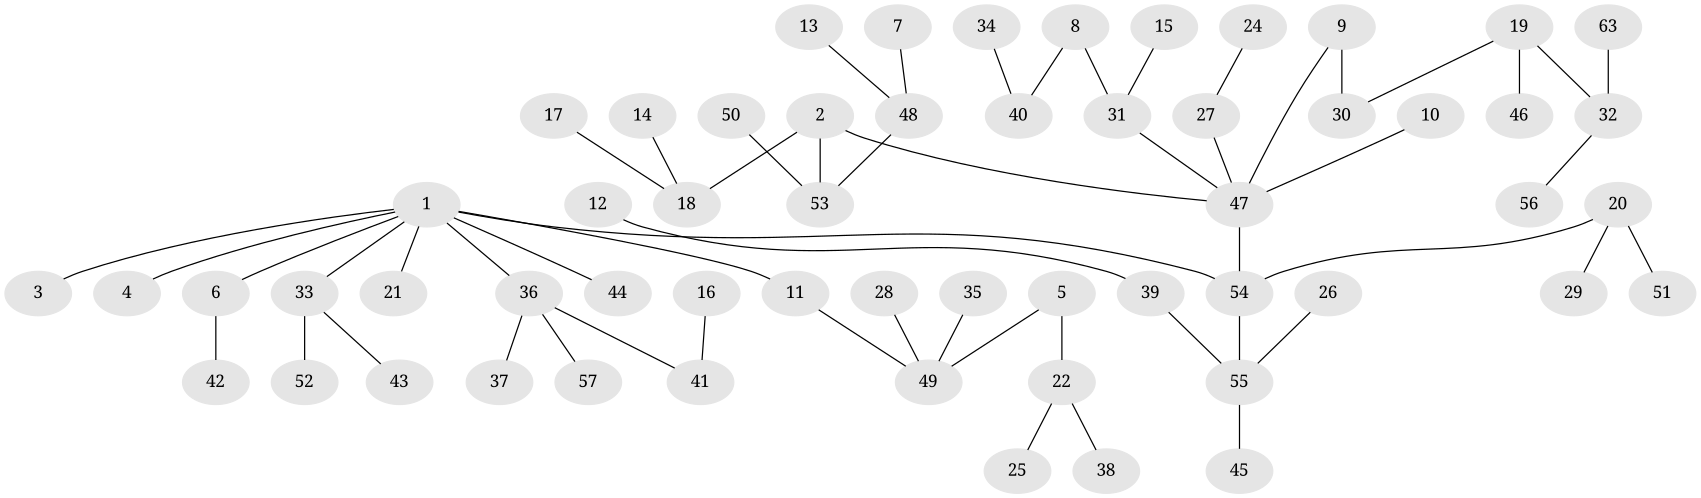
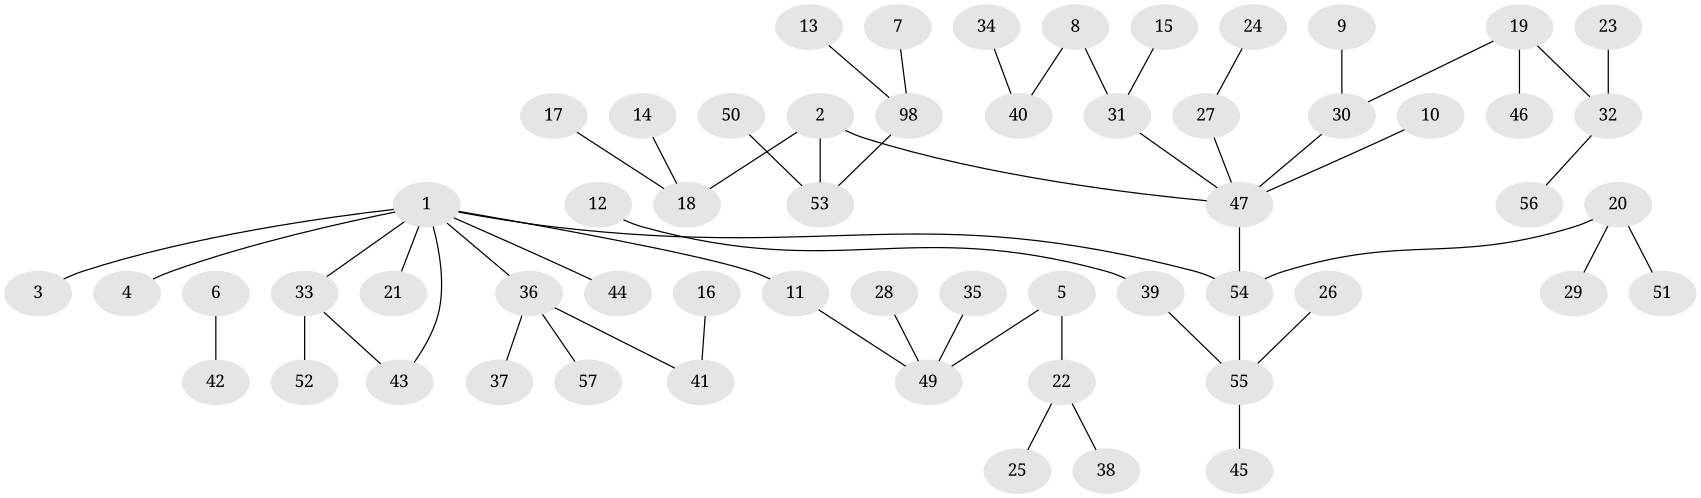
node "63": label "63" -> "23"
edge "9" -- "47": now "30" -- "47"
node "48": label "48" -> "98"
edge "1" -- "6": now "1" -- "43"
